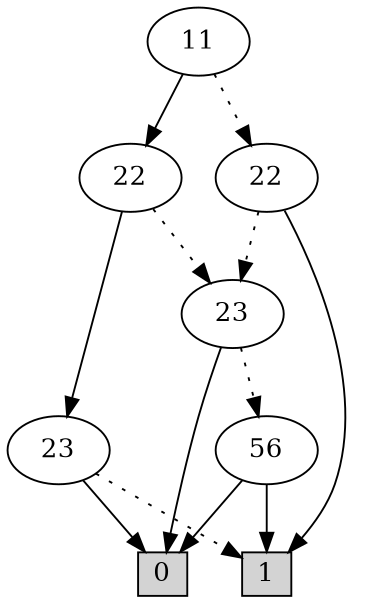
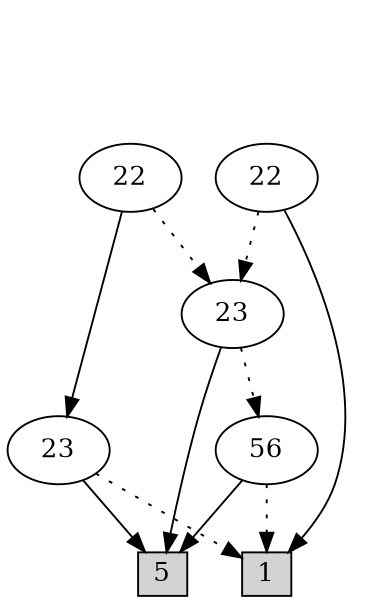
node "11": removed
edge "56" -> "1": style filled -> dotted
node "0": label "0" -> "5"
